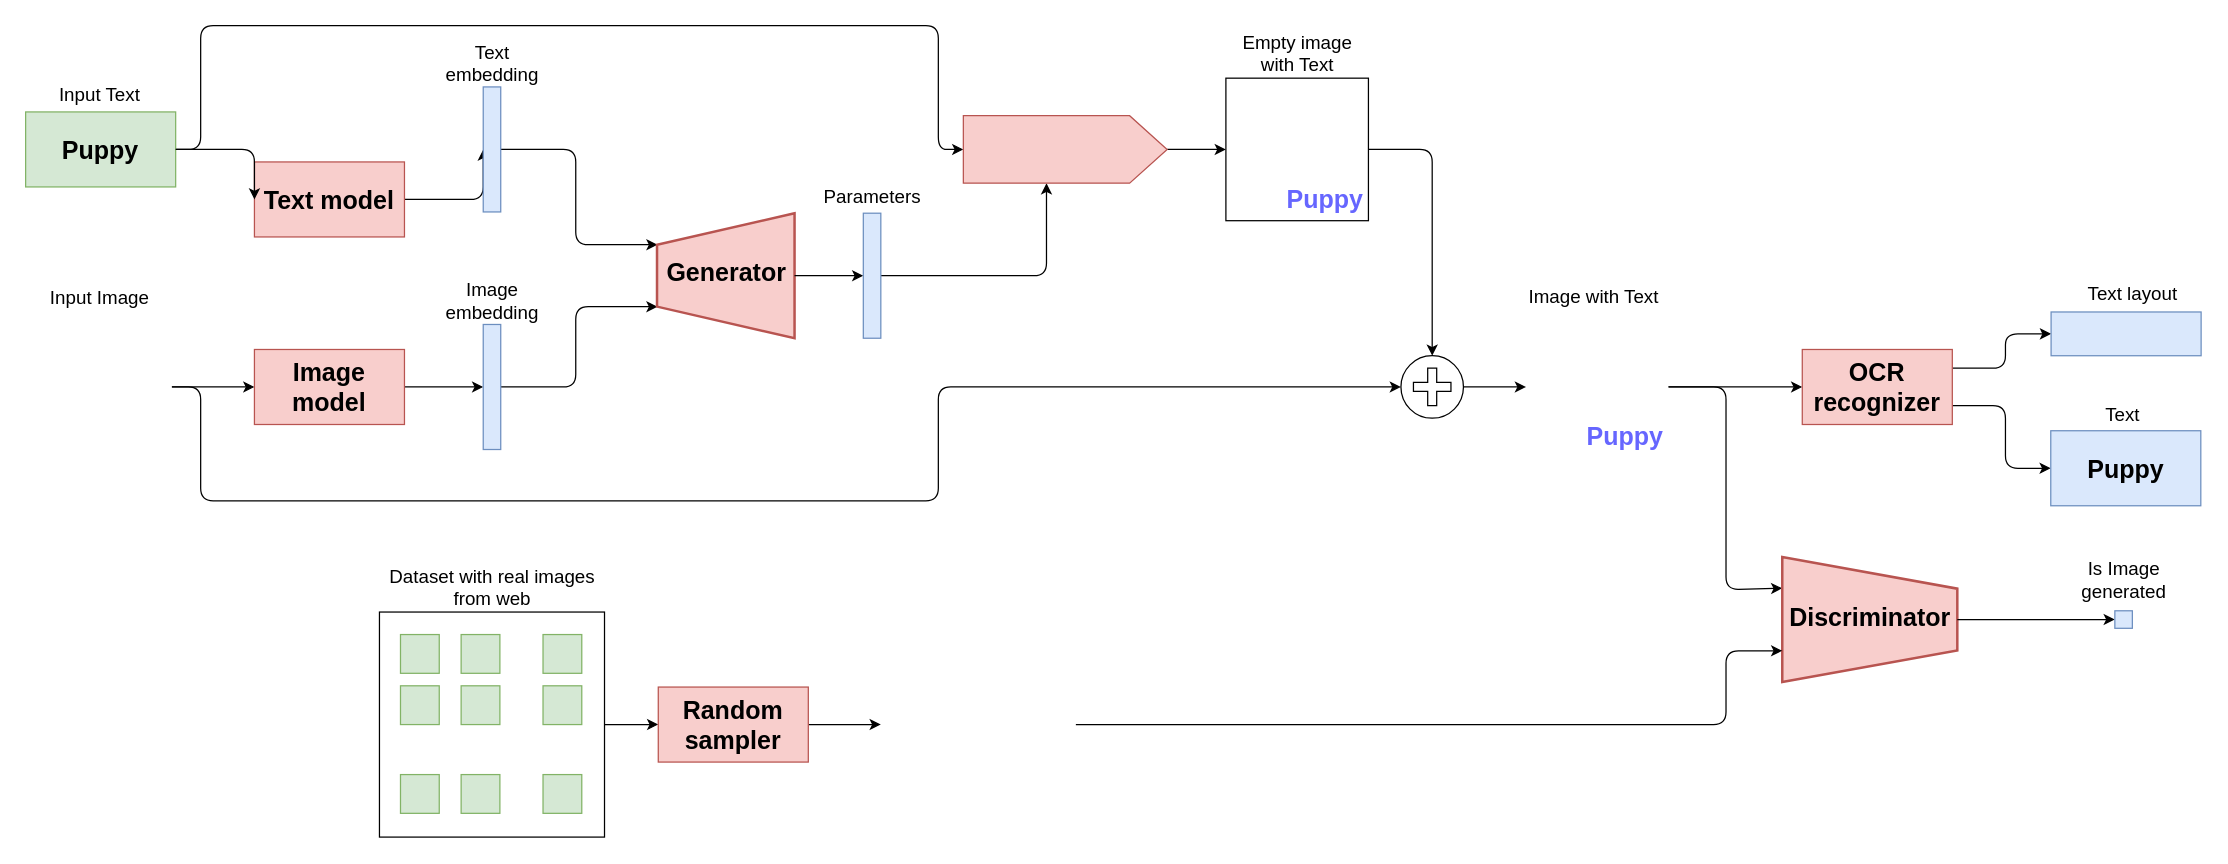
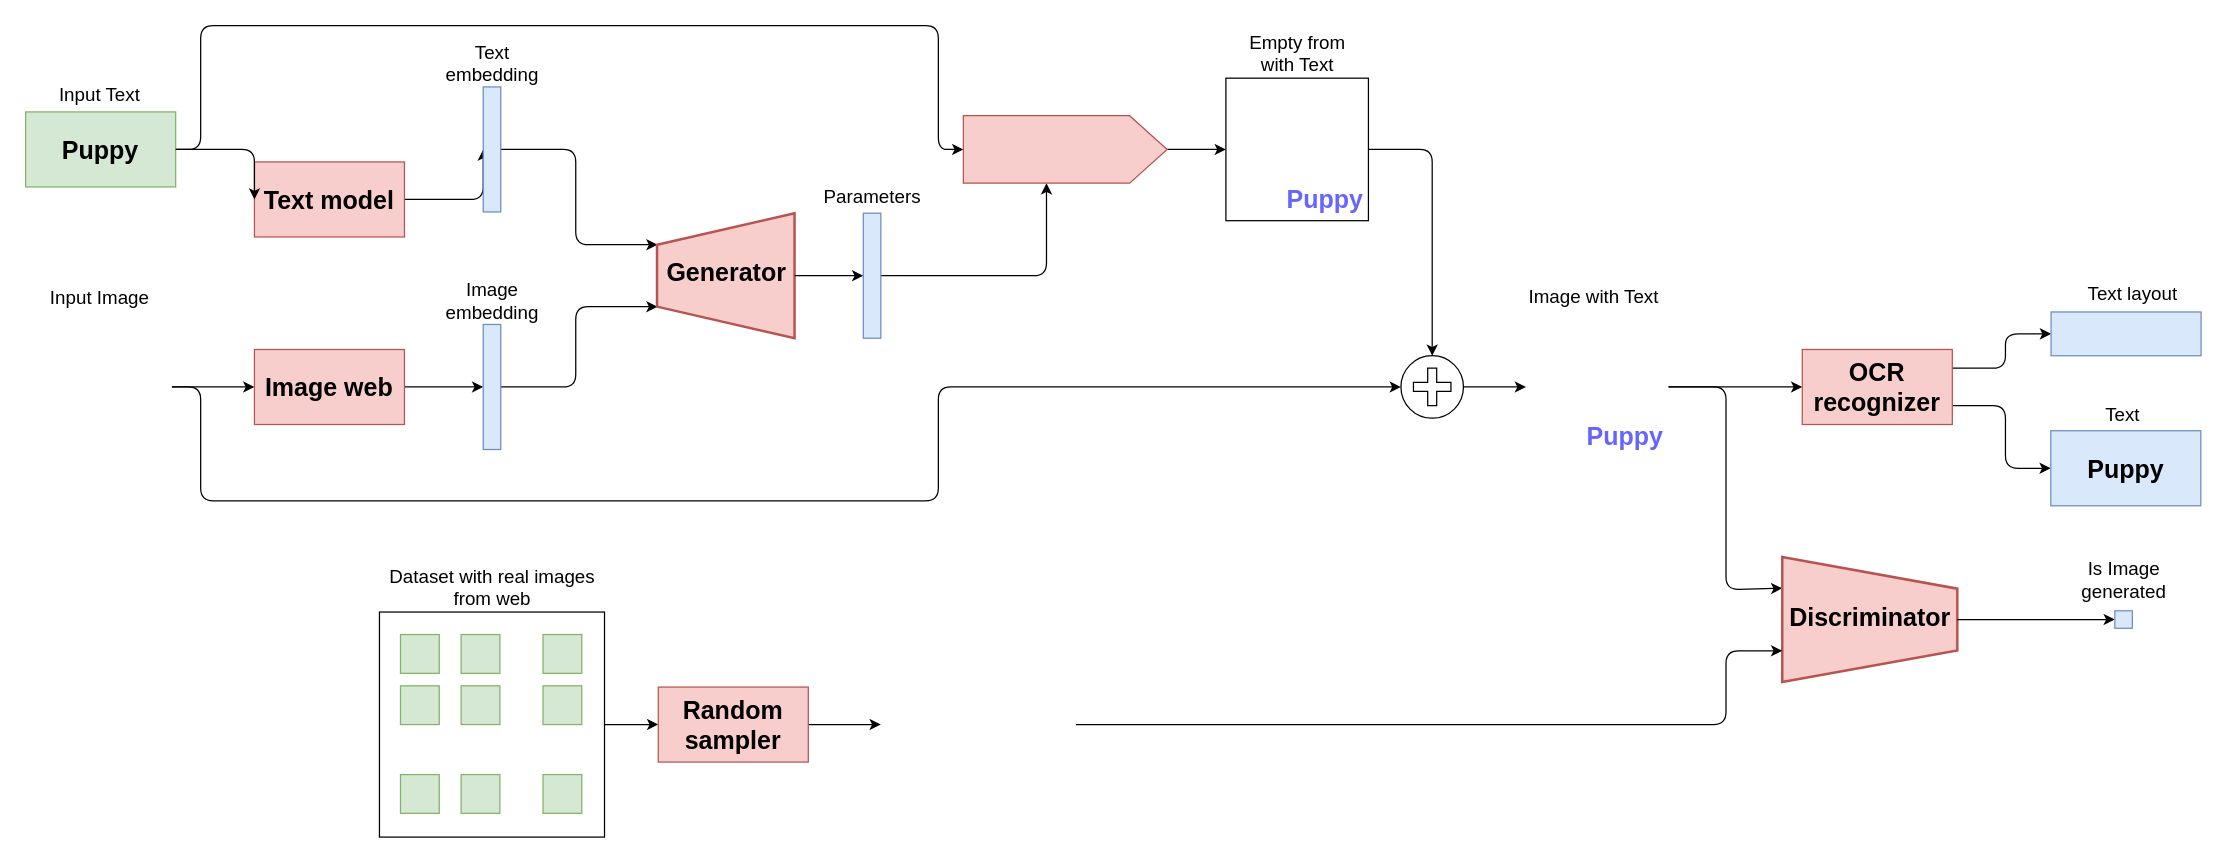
node "Empty image with Text": label "Empty image with Text" -> "Empty from with Text"
node "Image model": label "Image model" -> "Image web"
